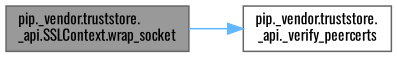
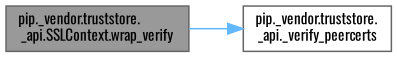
node "pip._vendor.truststore. _api.SSLContext.wrap_socket": label "pip._vendor.truststore. _api.SSLContext.wrap_socket" -> "pip._vendor.truststore. _api.SSLContext.wrap_verify"
